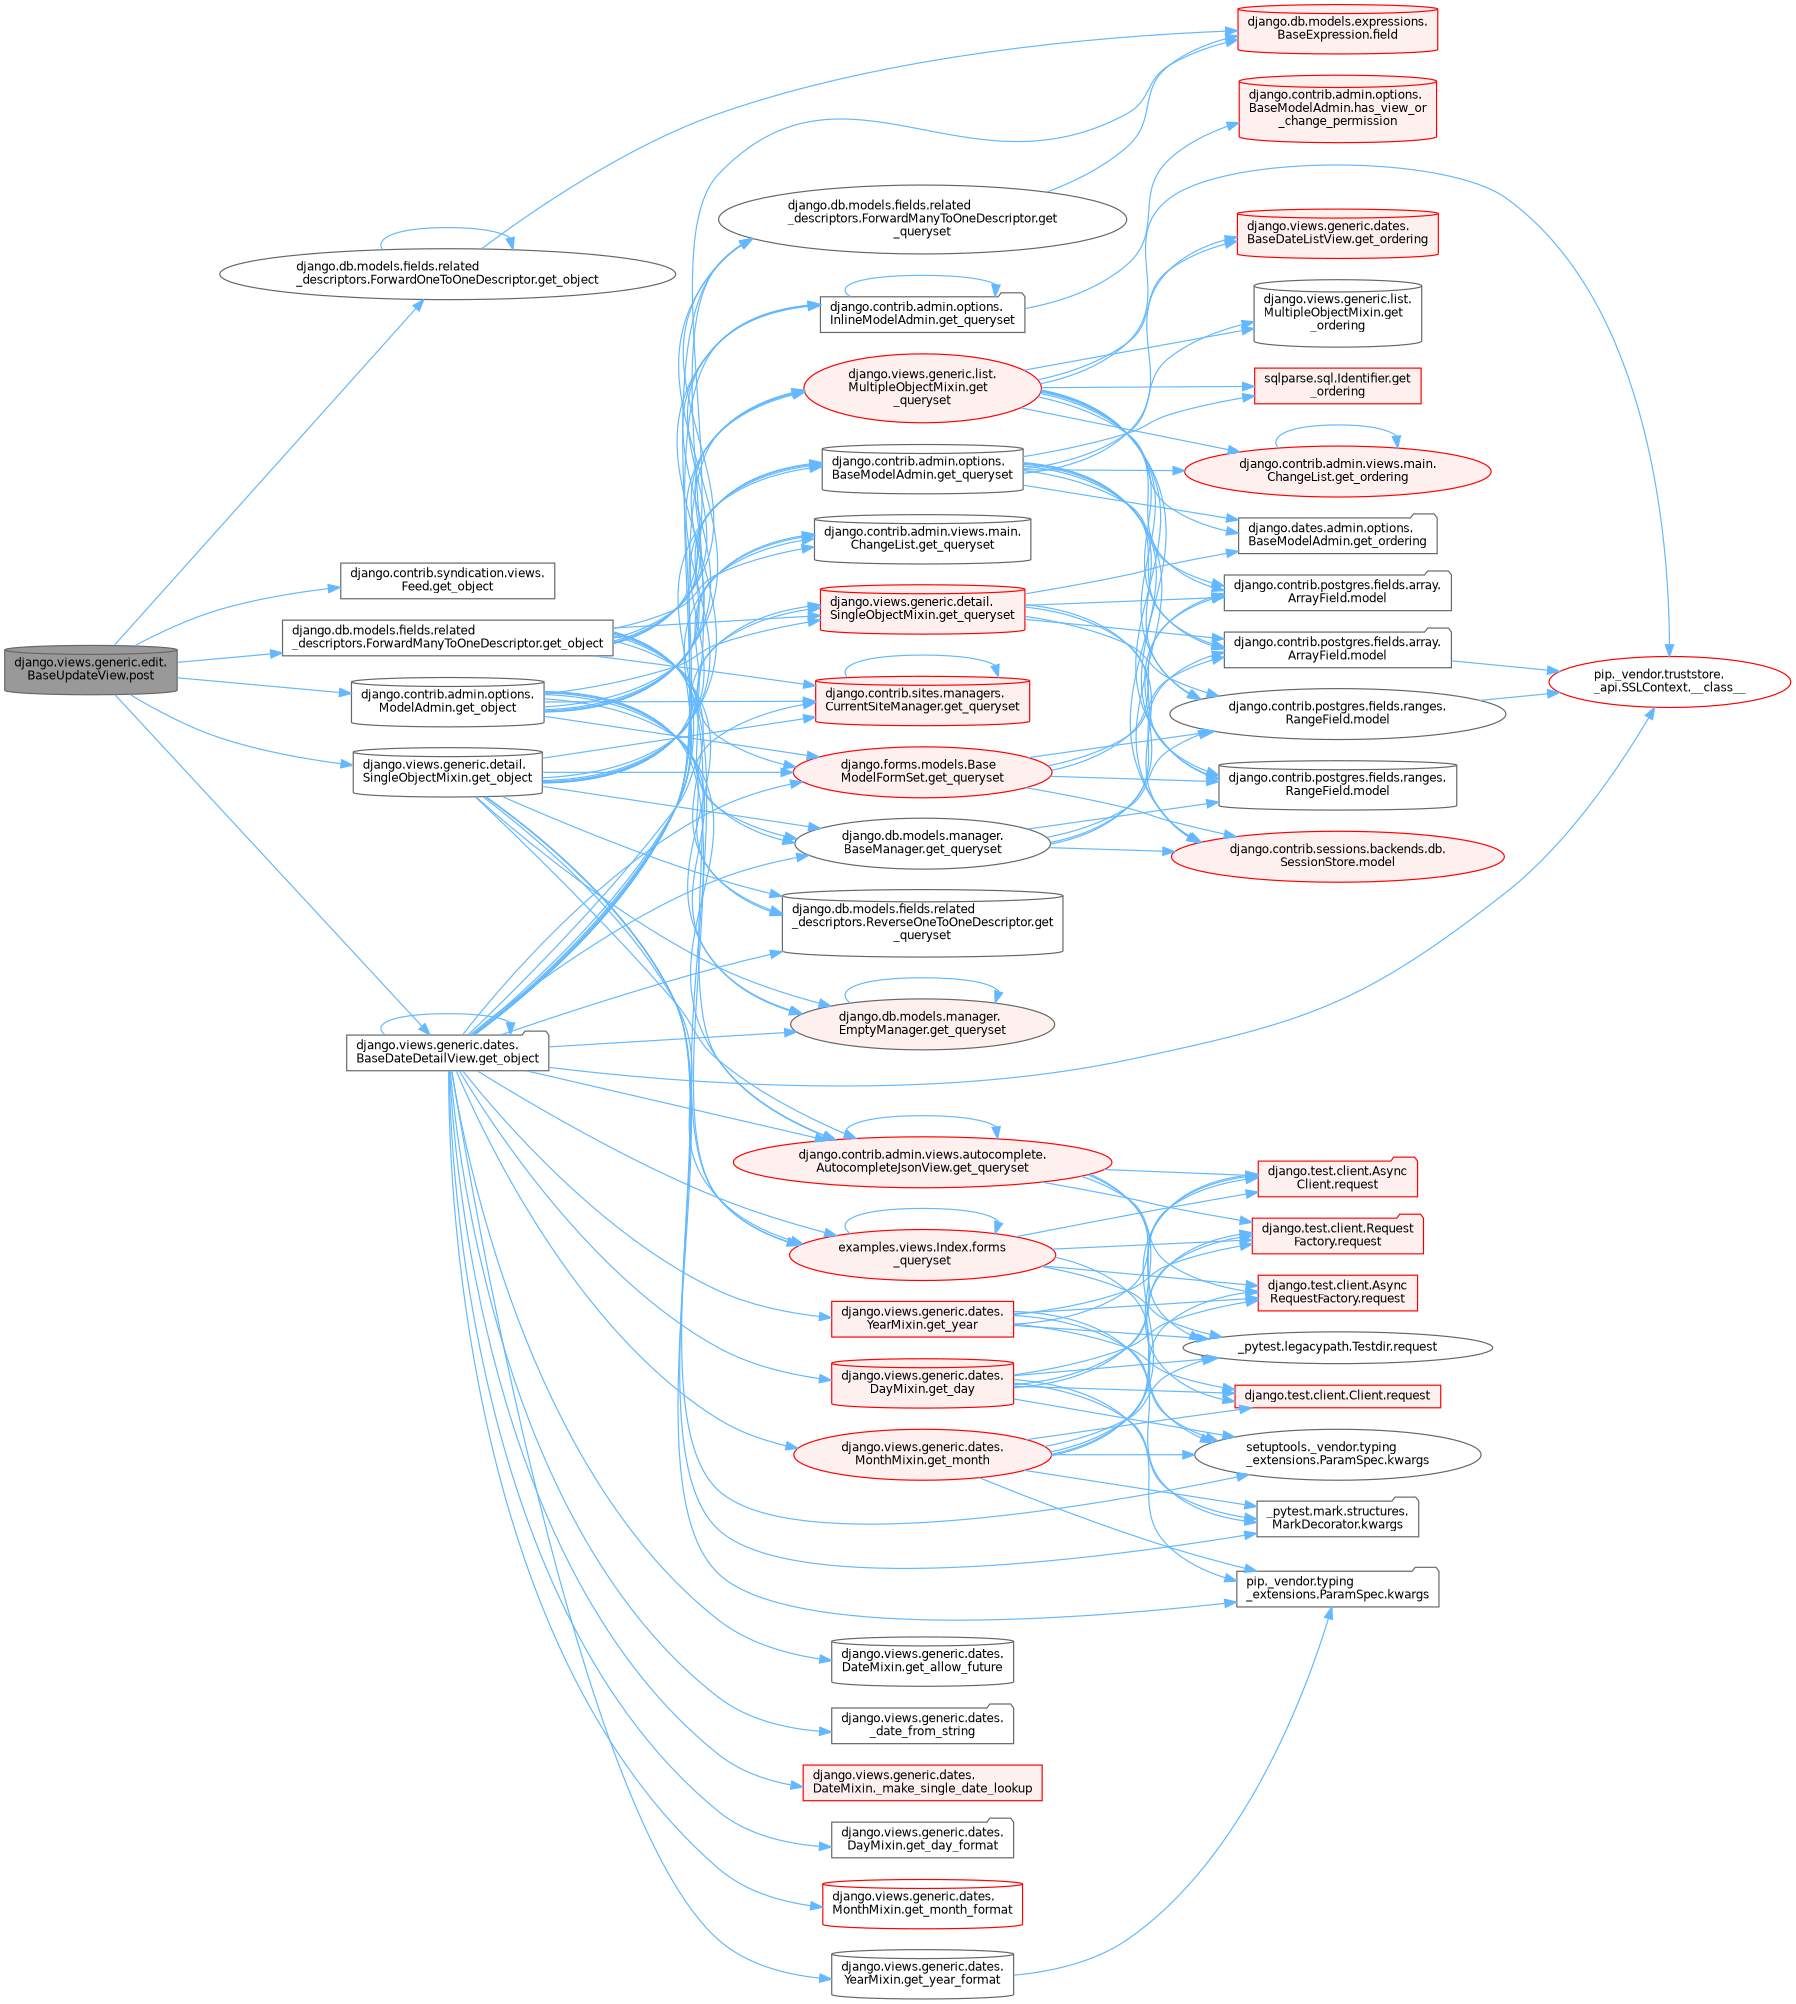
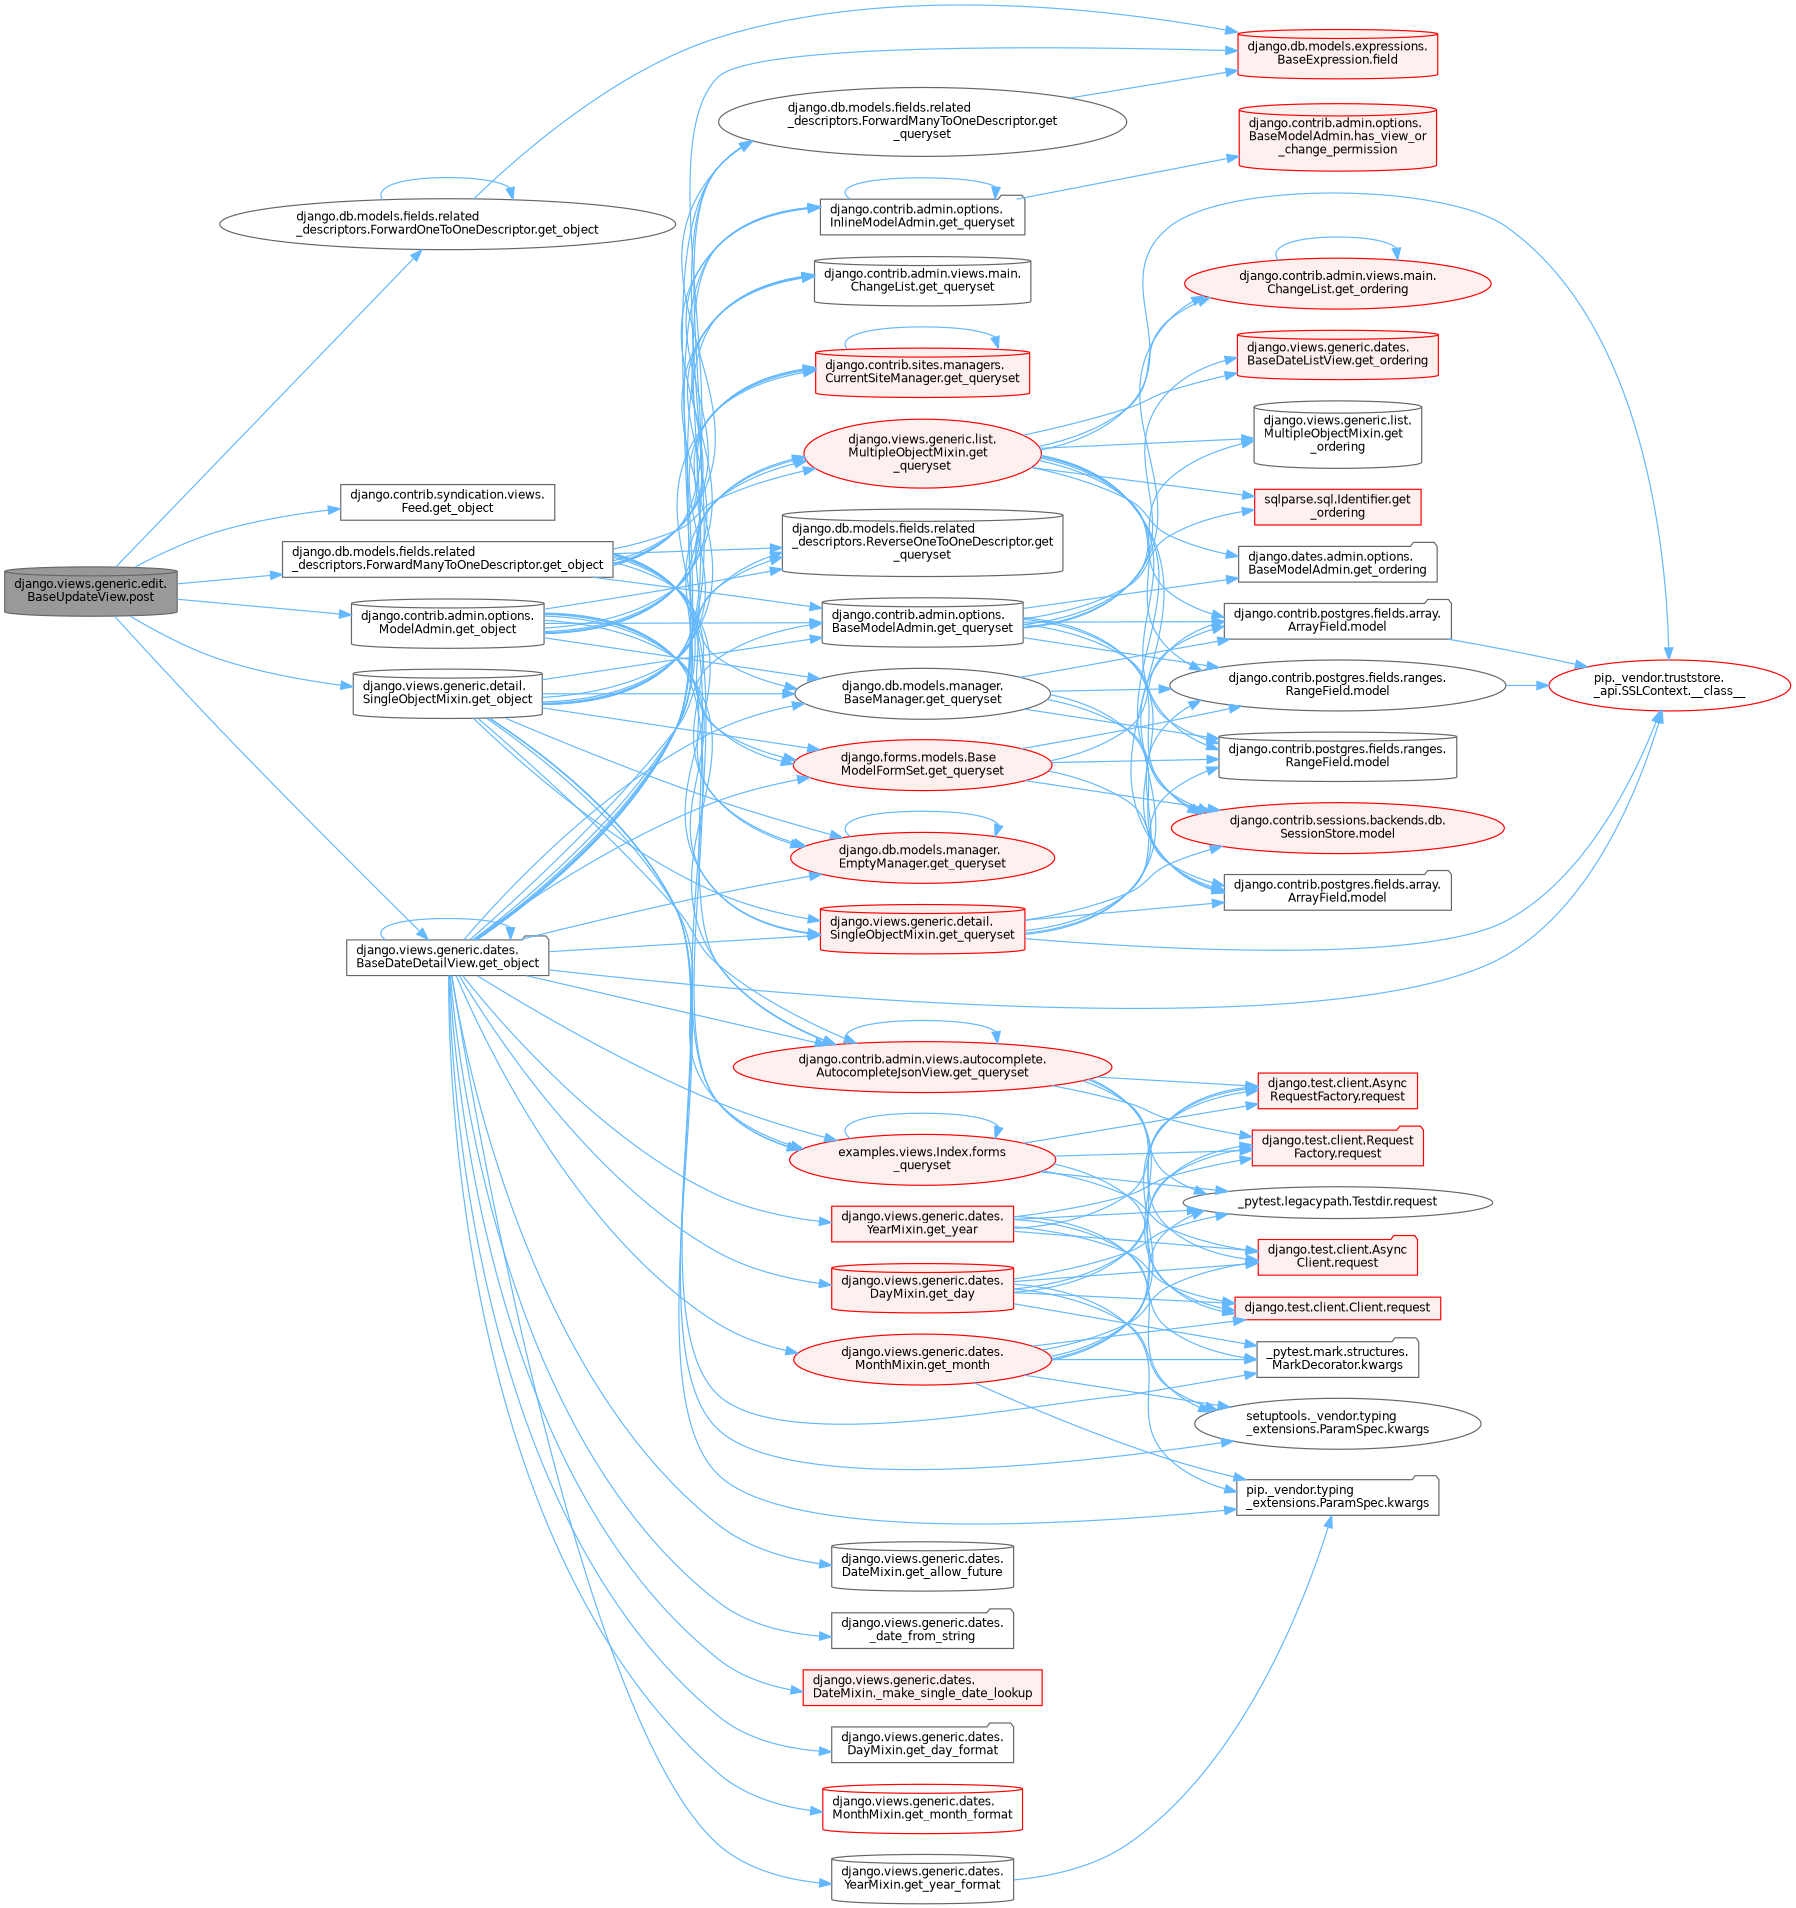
edge "django.views.generic.detail. SingleObjectMixin.get_queryset" -> "django.dates.admin.options. BaseModelAdmin.get_ordering": now "django.views.generic.detail. SingleObjectMixin.get_queryset" -> "pip._vendor.truststore. _api.SSLContext.__class__"
node "django.db.models.manager. EmptyManager.get_queryset": color grey40 -> red
edge "examples.views.Index.forms _queryset" -> "setuptools._vendor.typing _extensions.ParamSpec.kwargs": now "examples.views.Index.forms _queryset" -> "django.test.client.Client.request"
